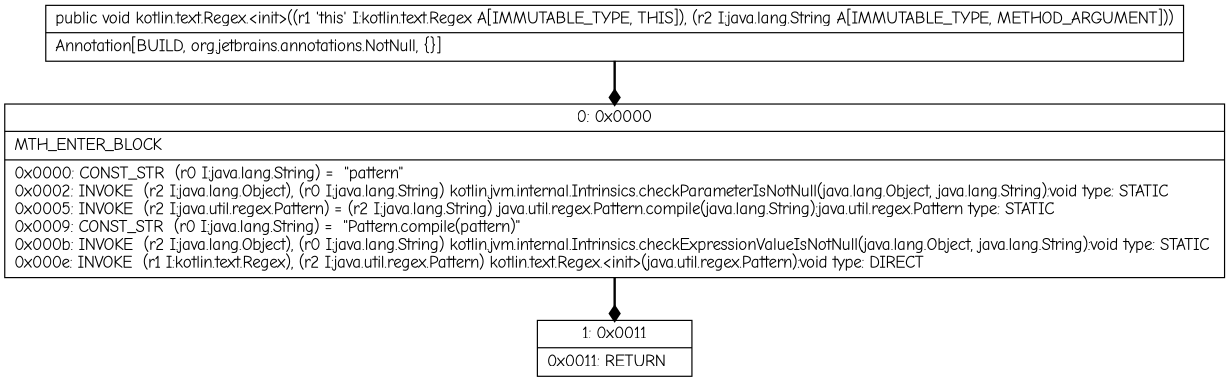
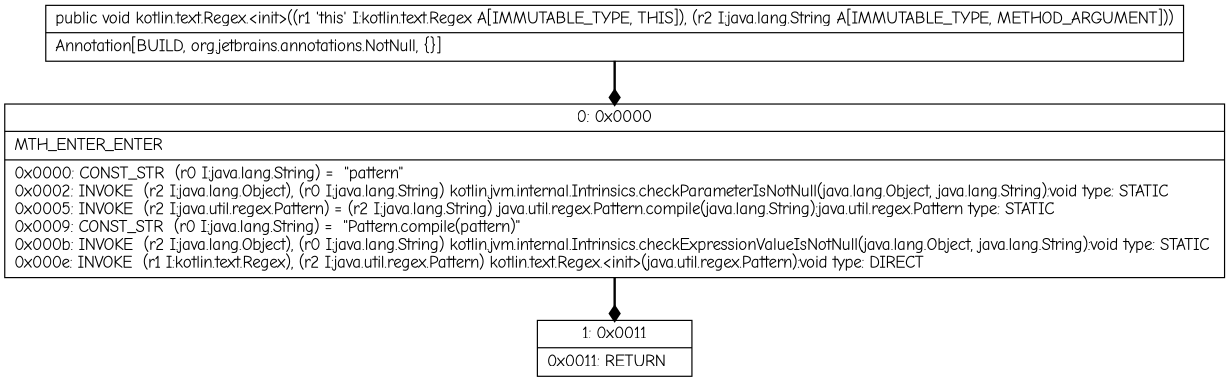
node "0: 0x0000": text "MTH_ENTER_BLOCK" -> "MTH_ENTER_ENTER"
